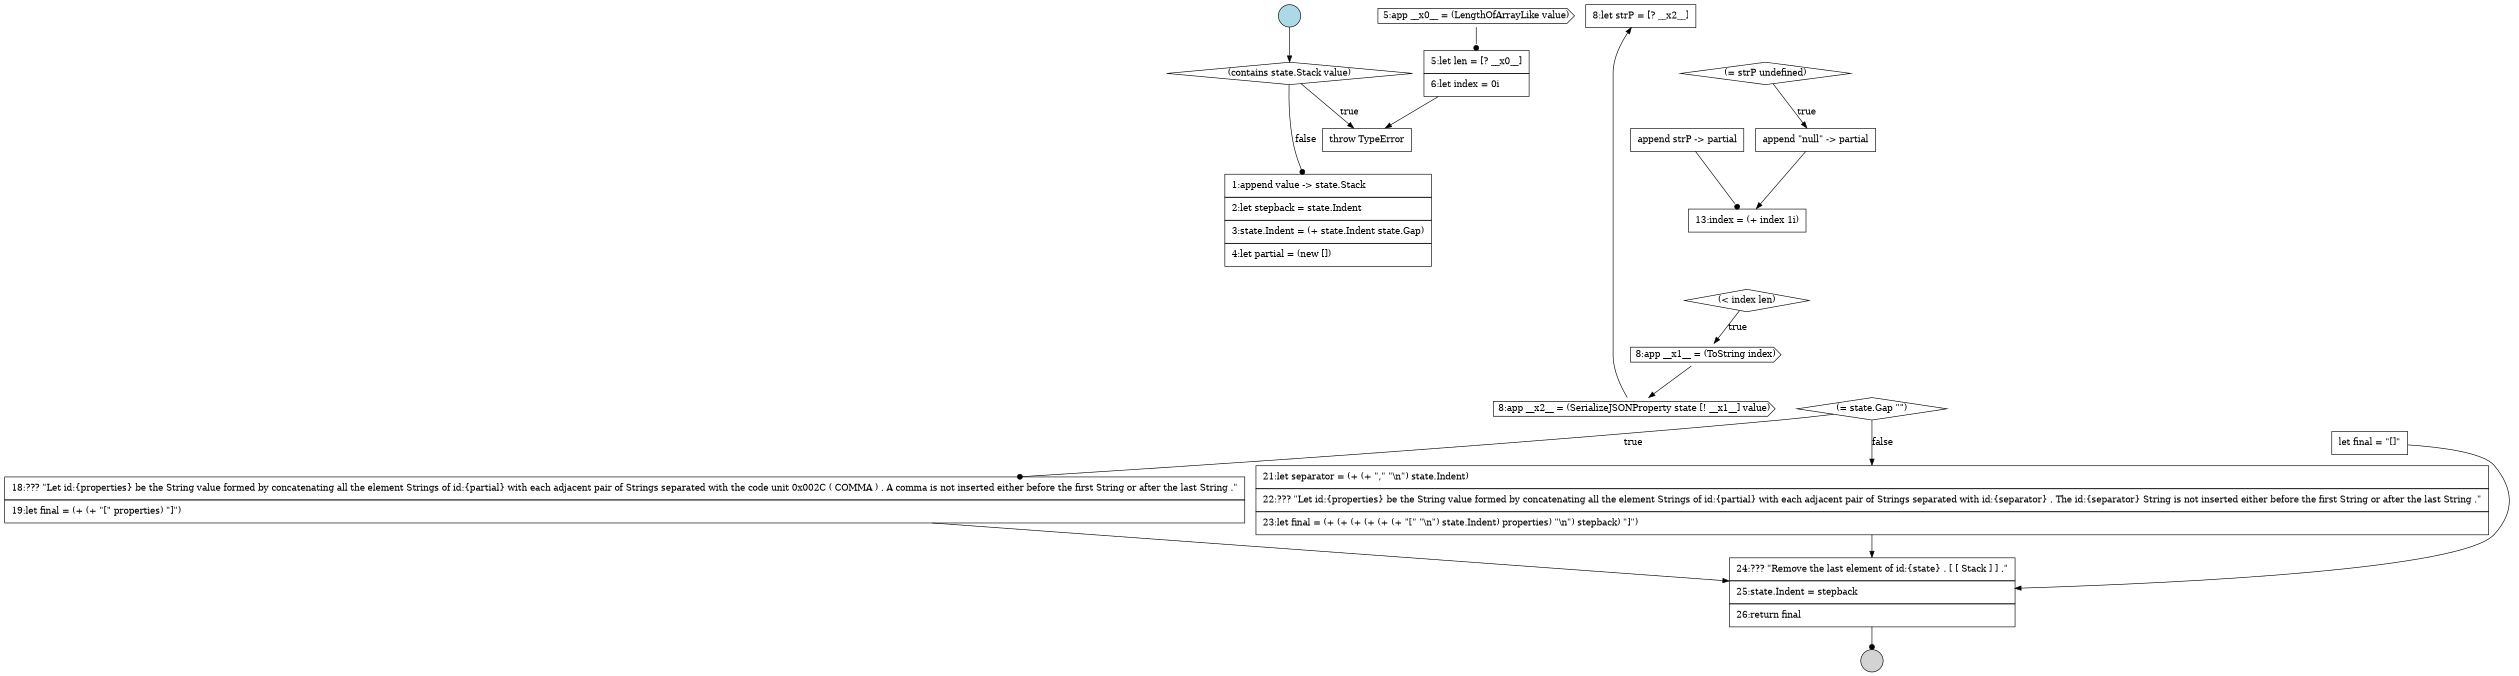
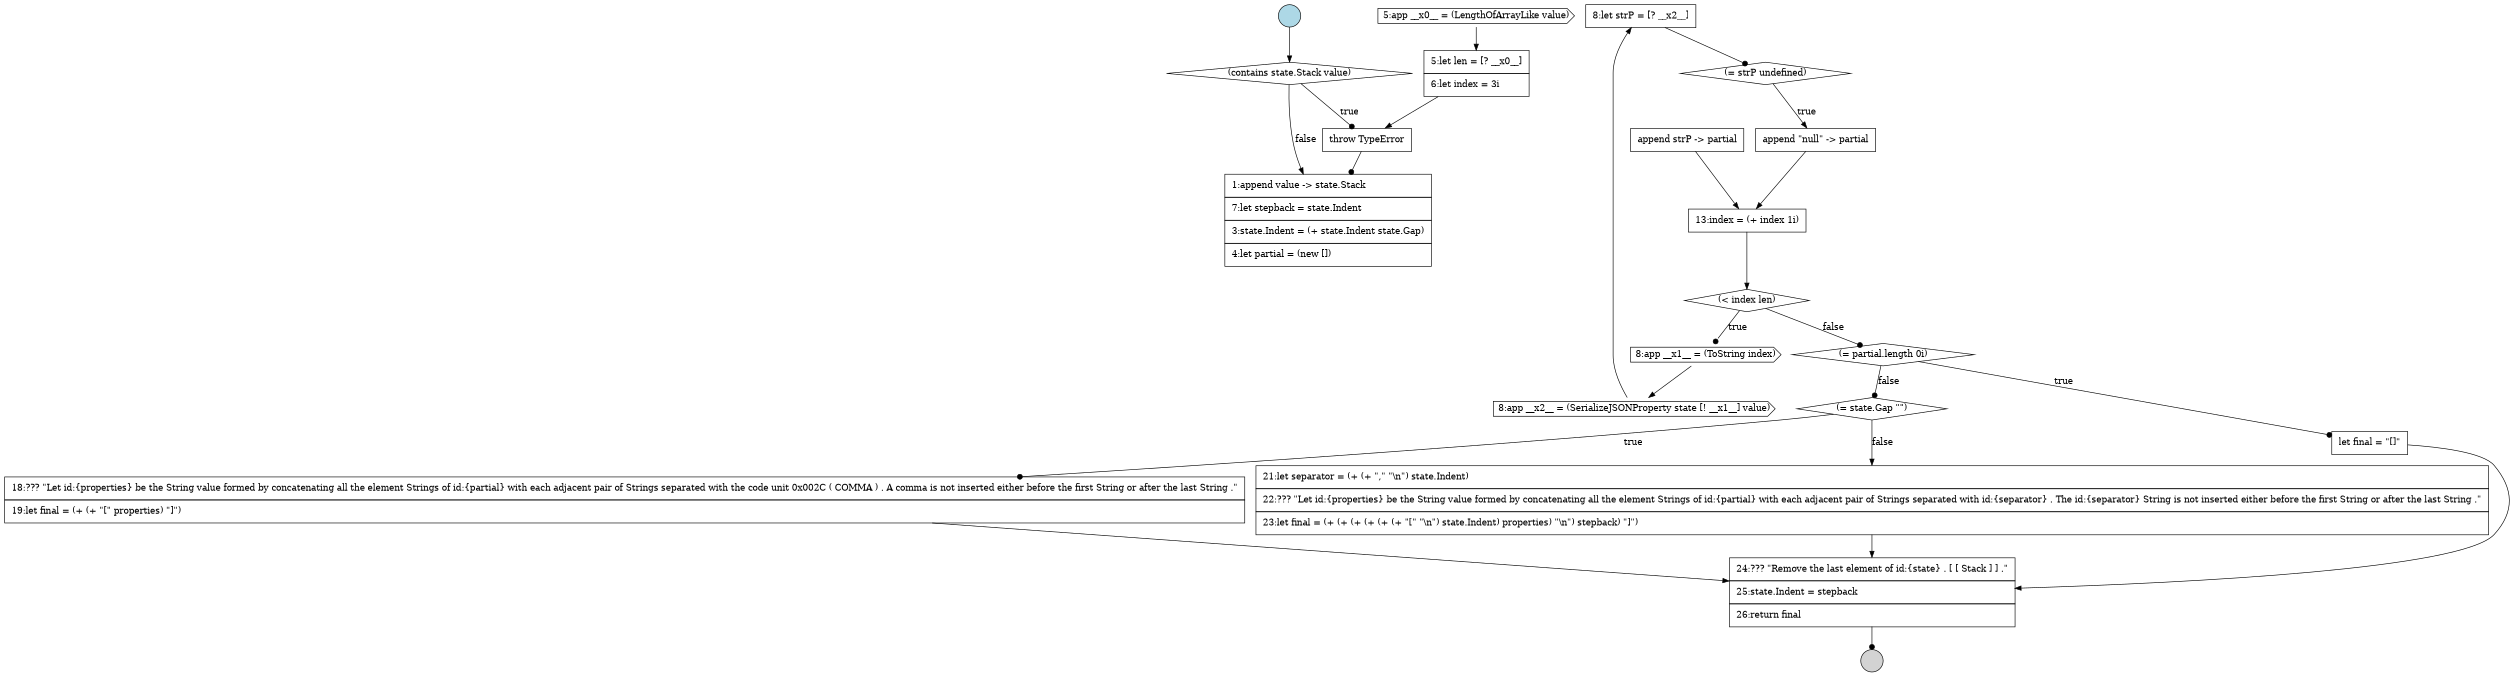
edge "5:app __x0__ = (LengthOfArrayLike value)" -> "5:let len = [? __x0__]": arrowhead dot -> normal
edge "8:let strP = [? __x2__]" -> "(= strP undefined)": added
node "5:let len = [? __x0__]": text "6:let index = 0i" -> "6:let index = 3i"
edge "(contains state.Stack value)" -> "throw TypeError": arrowhead normal -> dot
edge "(contains state.Stack value)" -> "1:append value -> state.Stack": arrowhead dot -> normal
edge "throw TypeError" -> "1:append value -> state.Stack": added
edge "append strP -> partial" -> "13:index = (+ index 1i)": arrowhead dot -> normal
node "1:append value -> state.Stack": text "2:let stepback = state.Indent" -> "7:let stepback = state.Indent"
edge "13:index = (+ index 1i)" -> "(< index len)": added
edge "(< index len)" -> "8:app __x1__ = (ToString index)": arrowhead normal -> dot
node "(= partial.length 0i)": added
